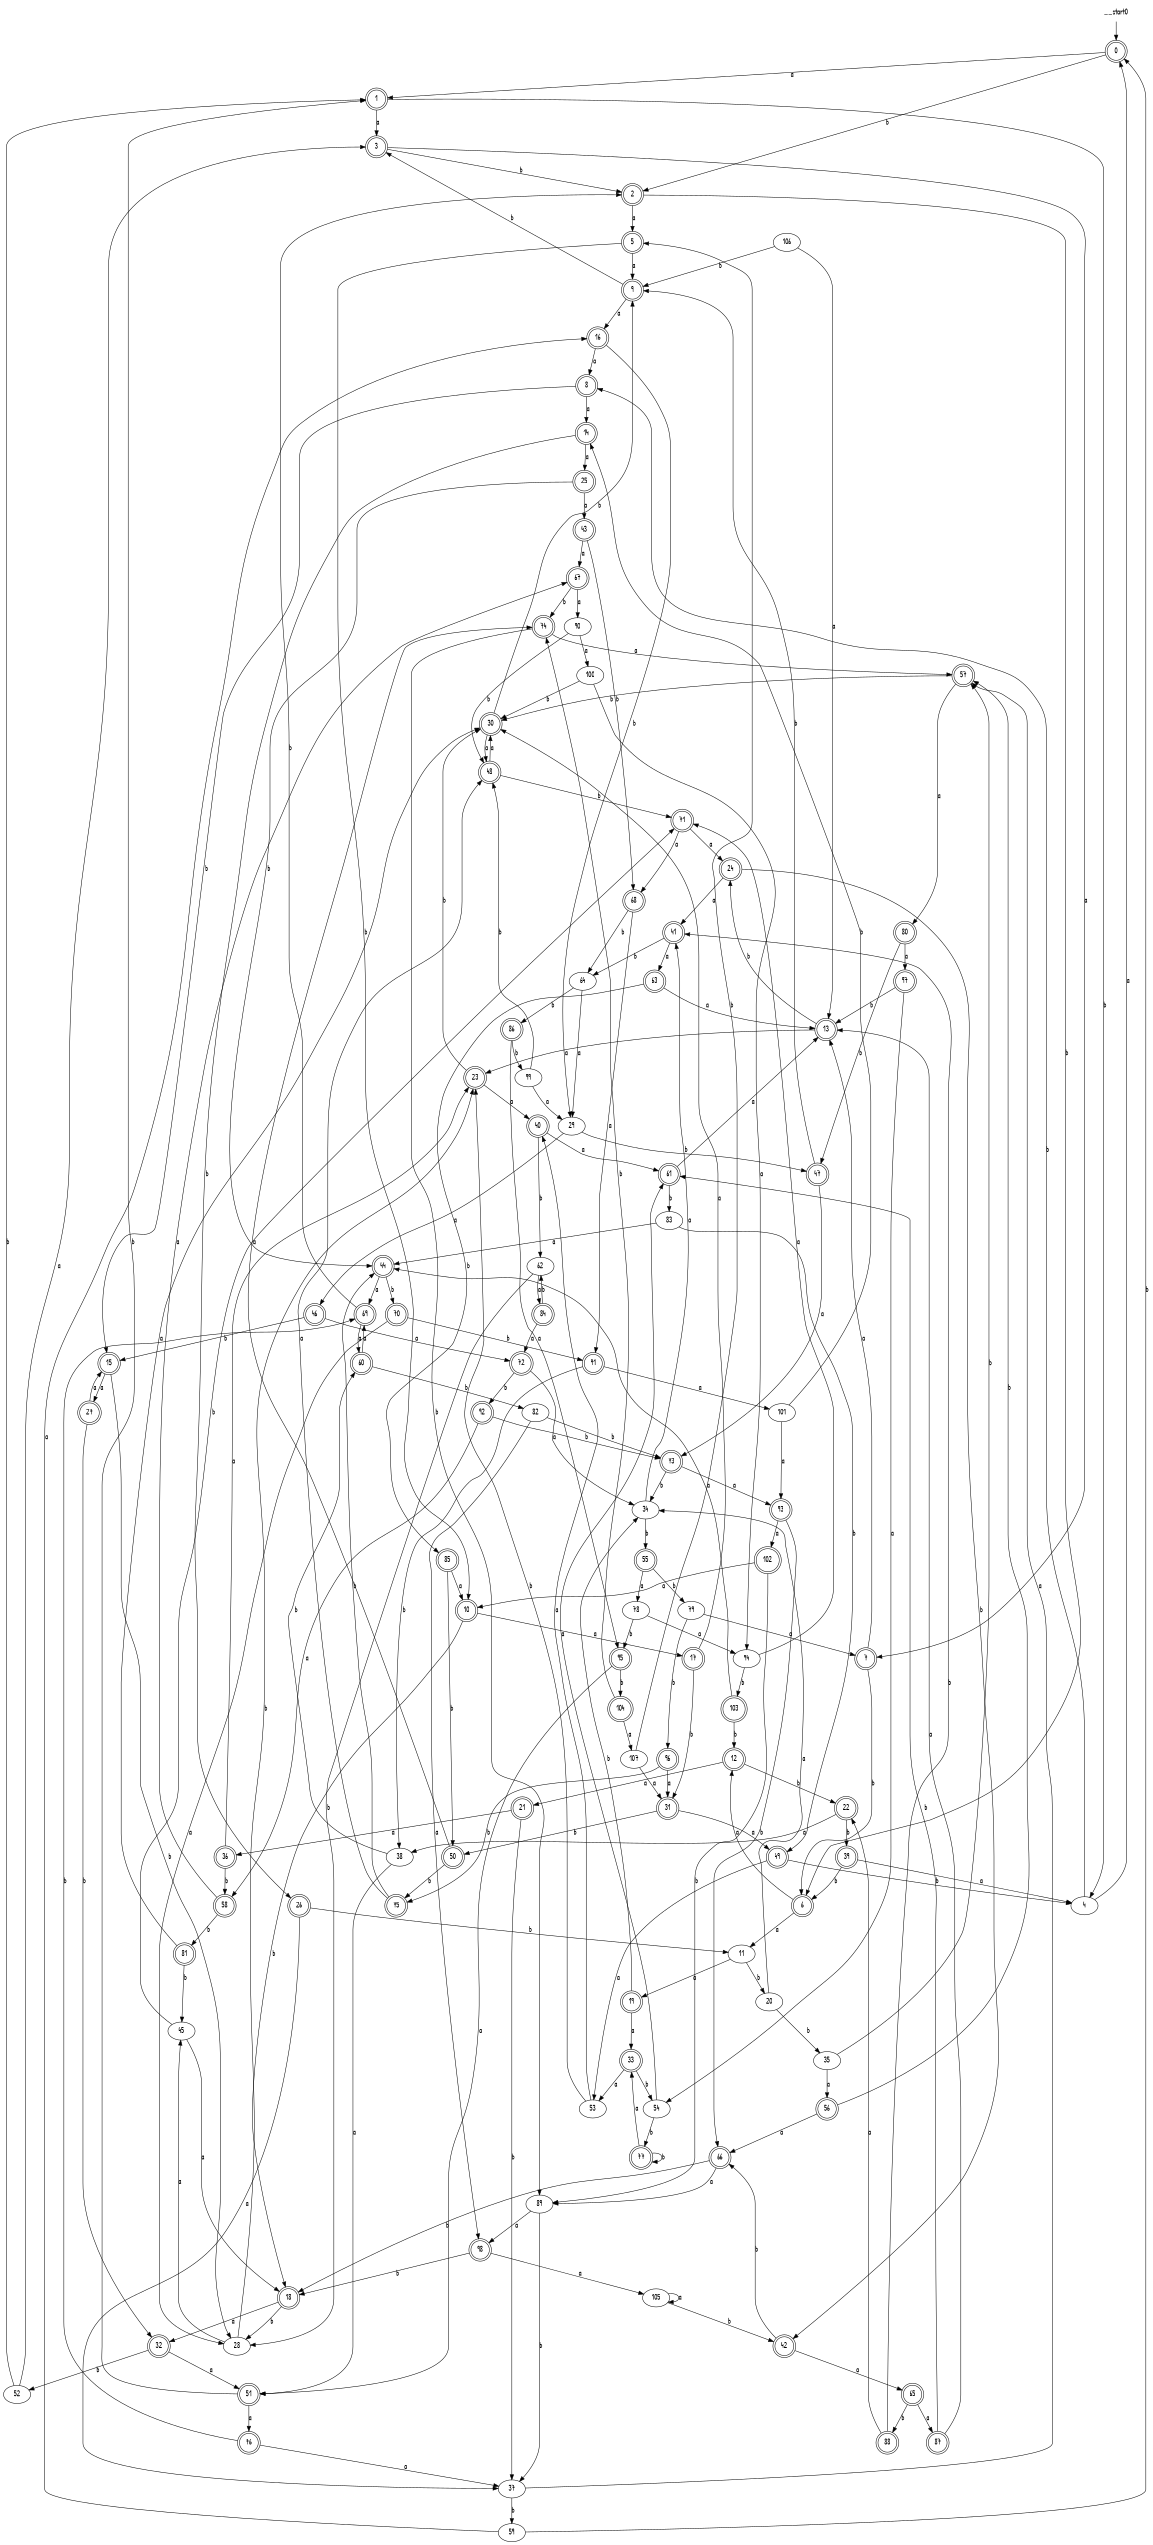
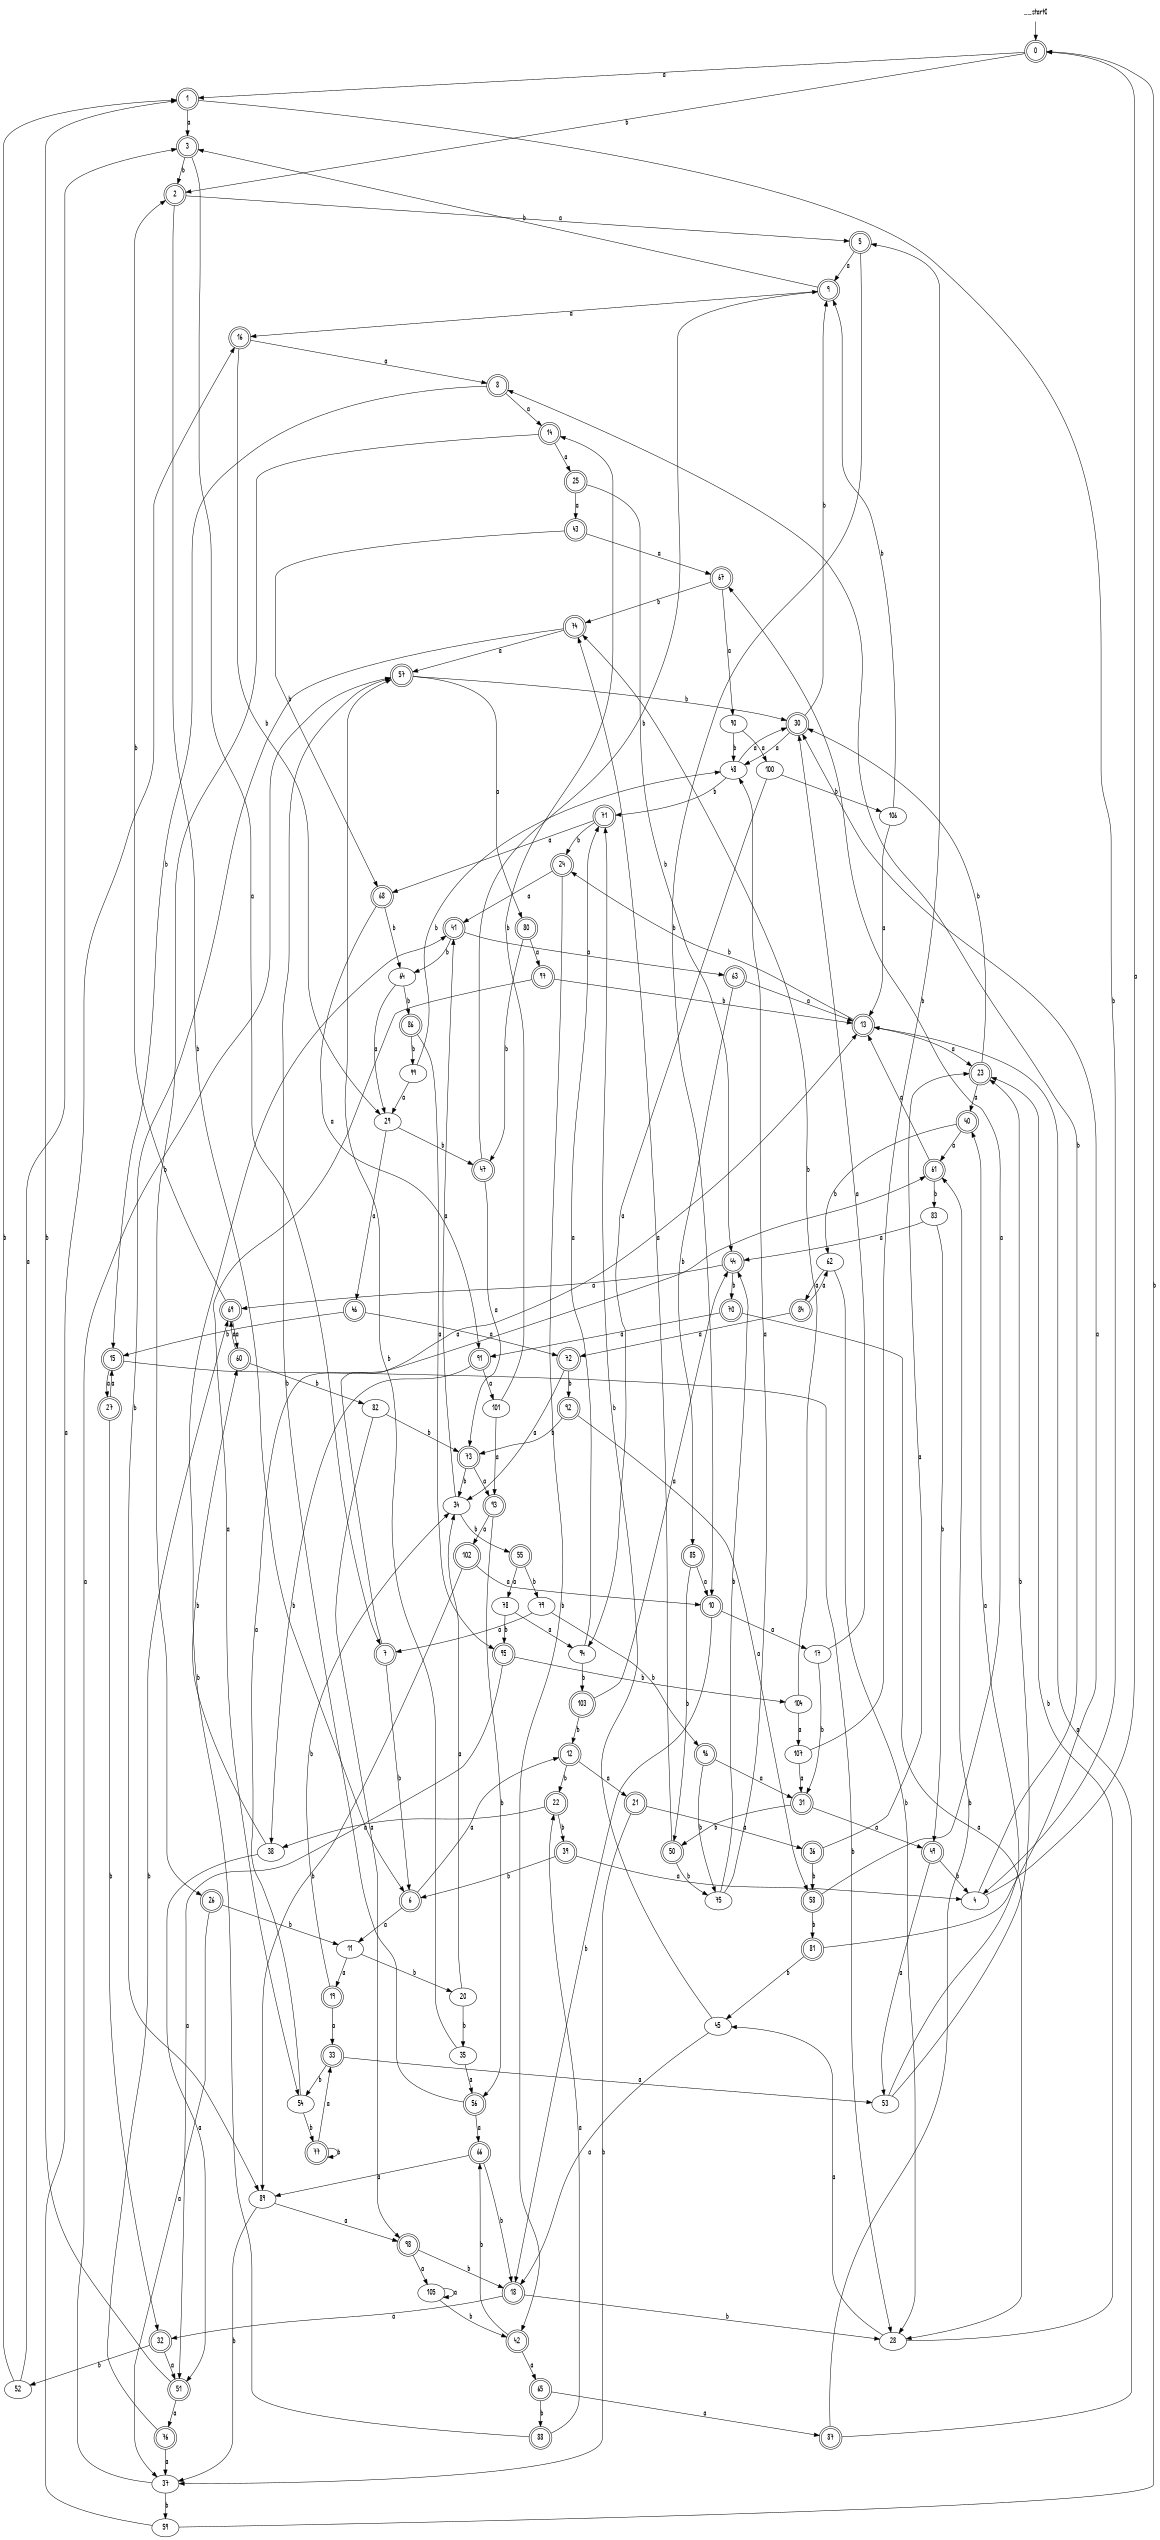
edge "100" -> "30": now "100" -> "106"
node "48": shape doublecircle -> ellipse
edge "71" -> "24": label "a" -> "b"
edge "84" -> "62": label "b" -> "a"
edge "70" -> "91": label "b" -> "a"
node "17": shape doublecircle -> ellipse
node "104": shape doublecircle -> ellipse
edge "93" -> "66": now "93" -> "56"
node "75": shape doublecircle -> ellipse
